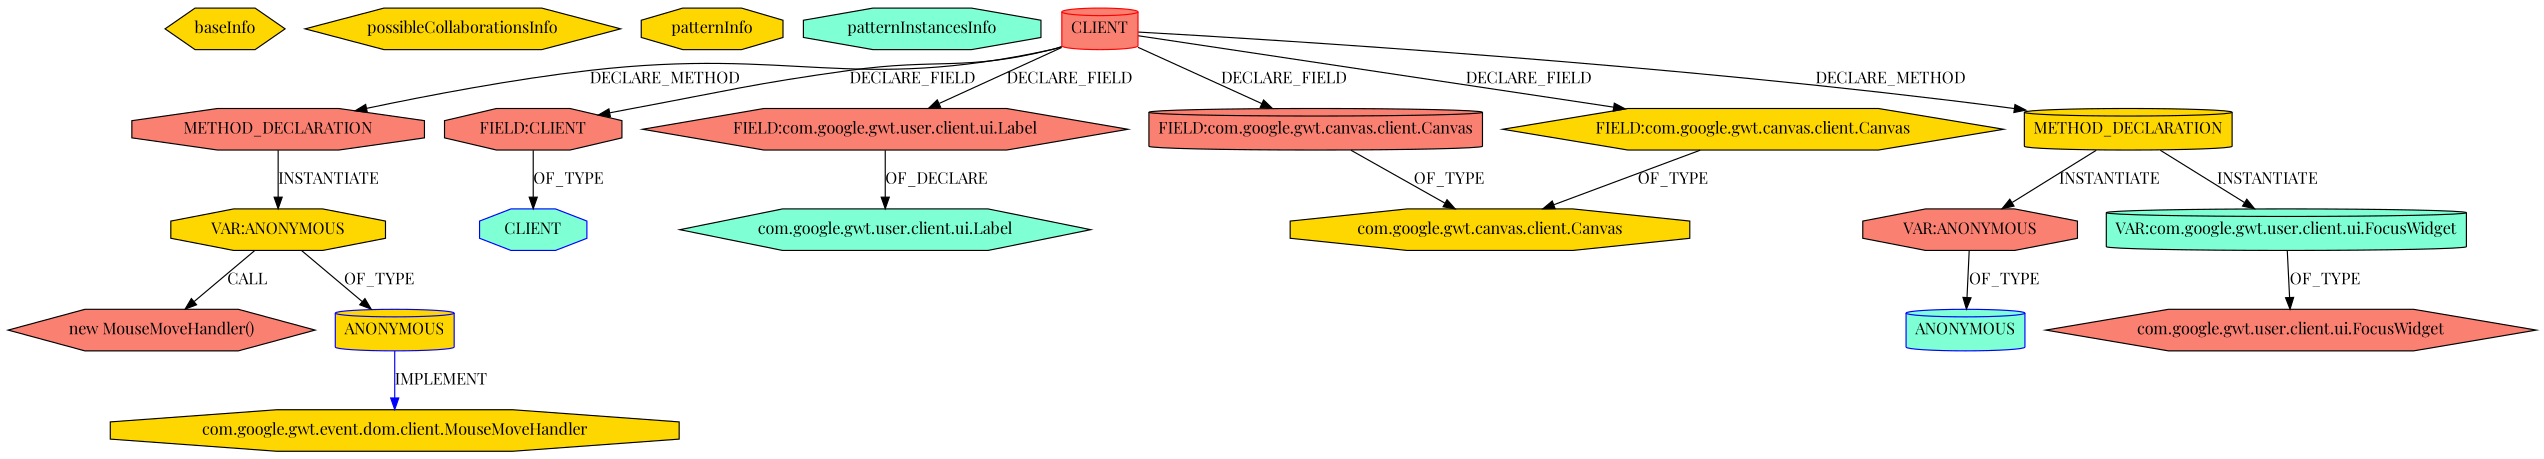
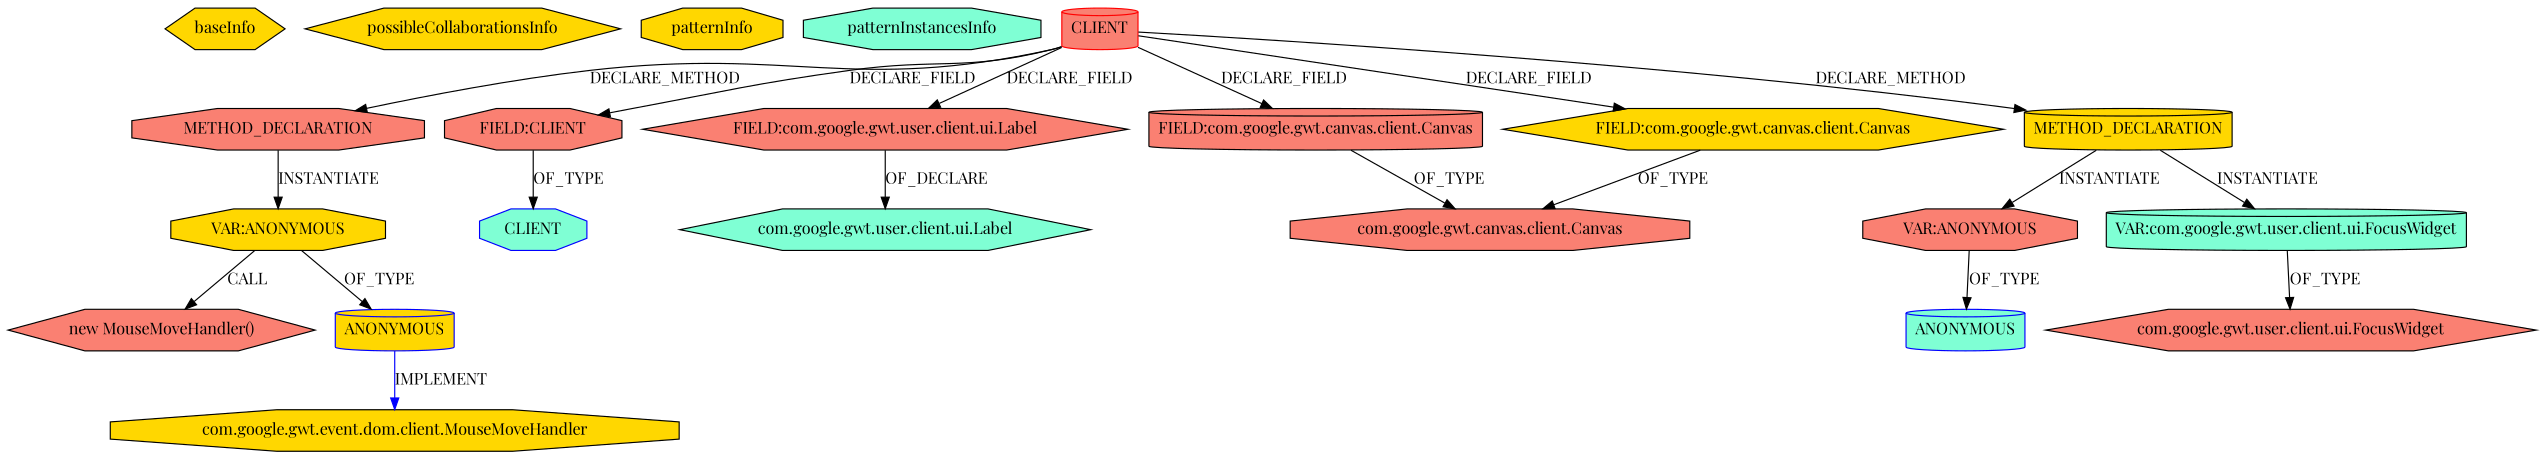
node "com.google.gwt.canvas.client.Canvas": fillcolor gold -> salmon
